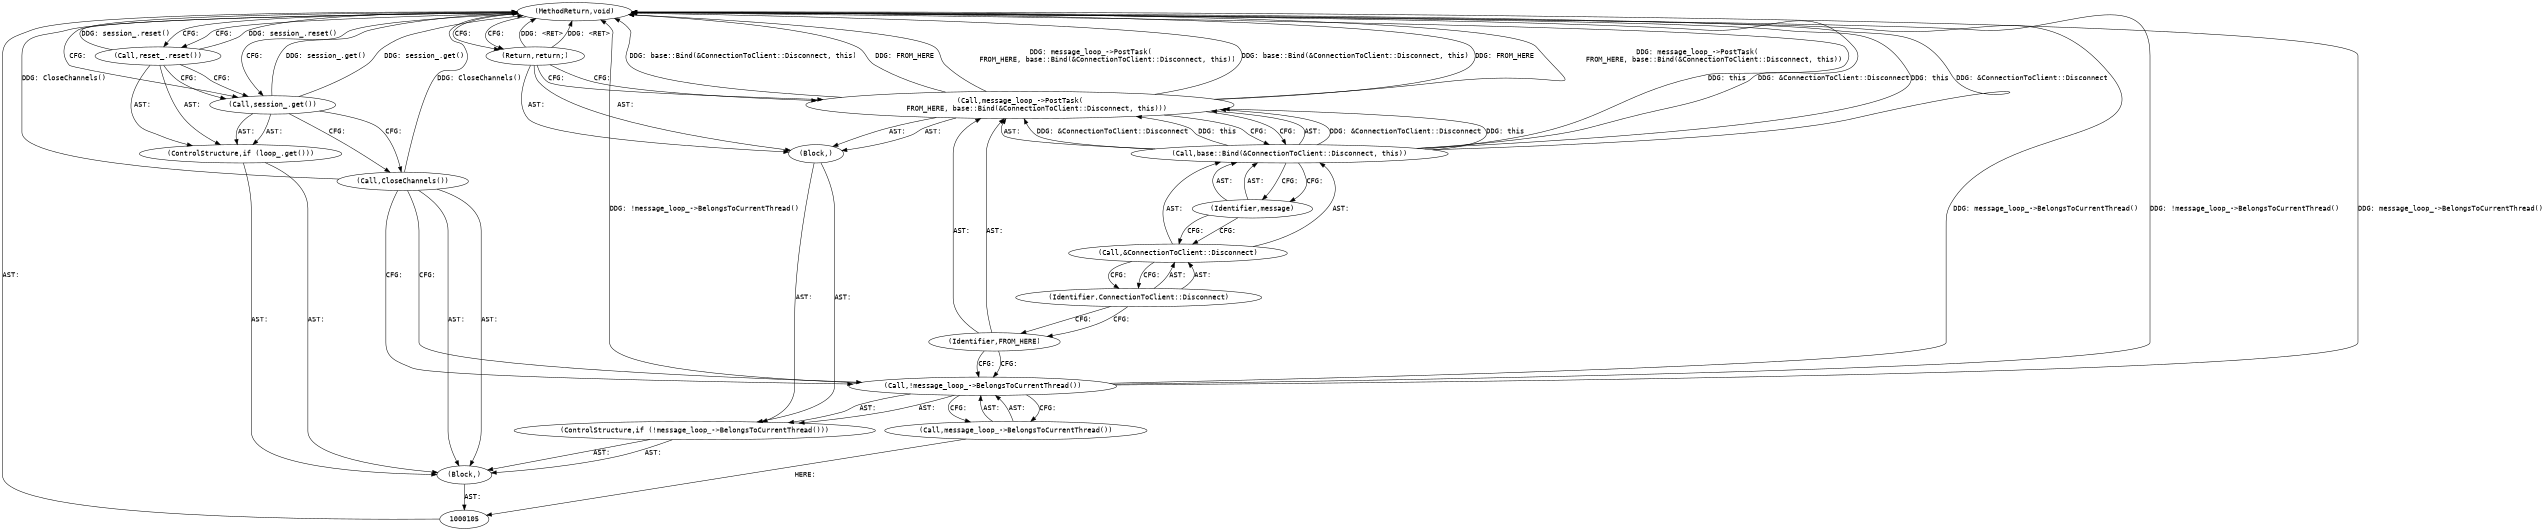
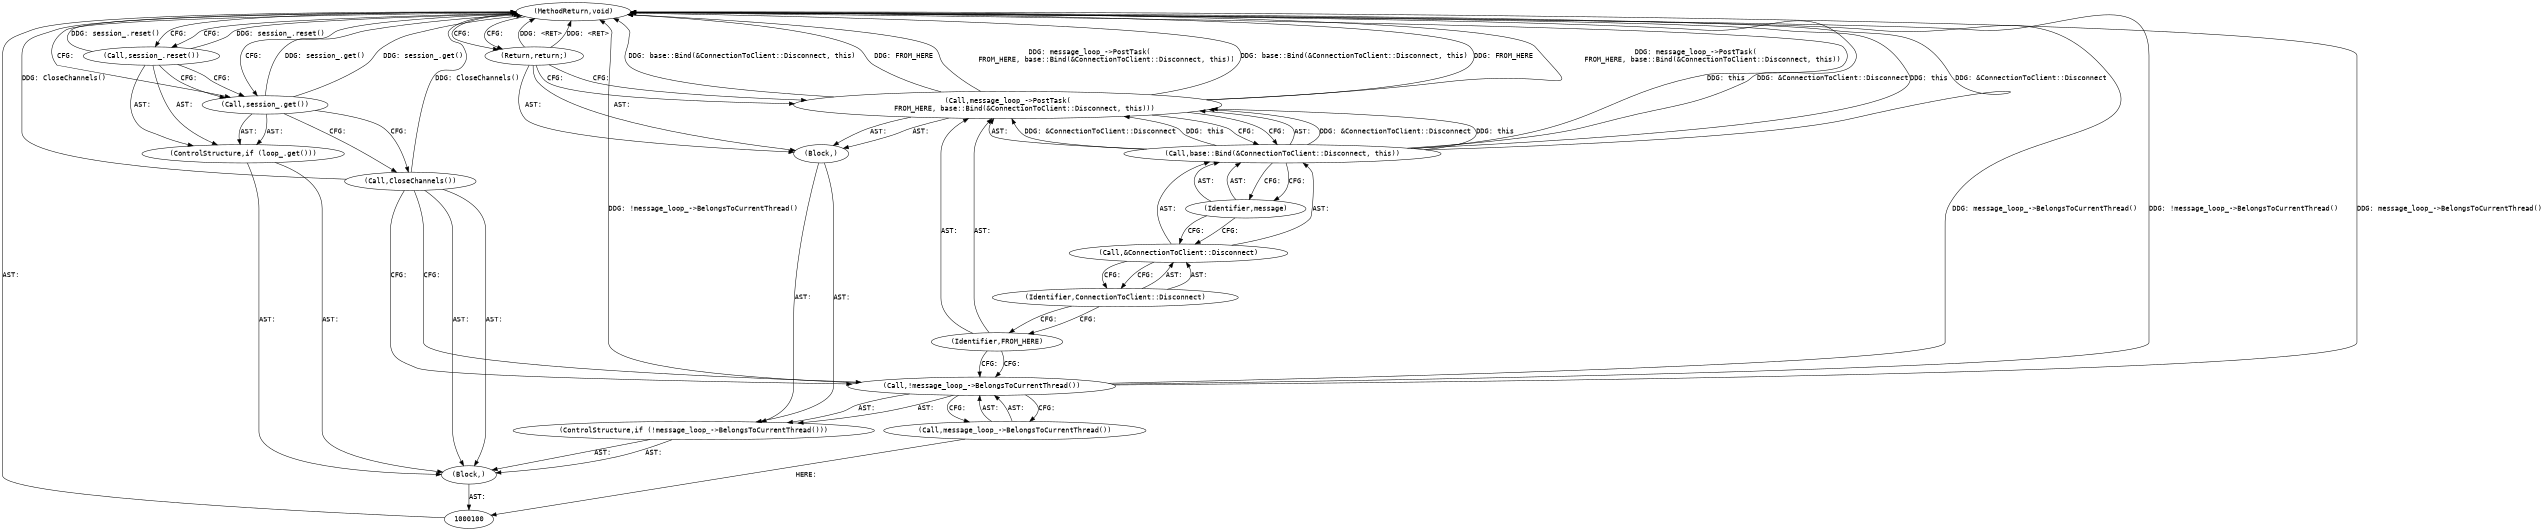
node "(Call,reset_.reset())": label "(Call,reset_.reset())" -> "(Call,session_.reset())"
node "1000105": label "1000105" -> "1000100"
